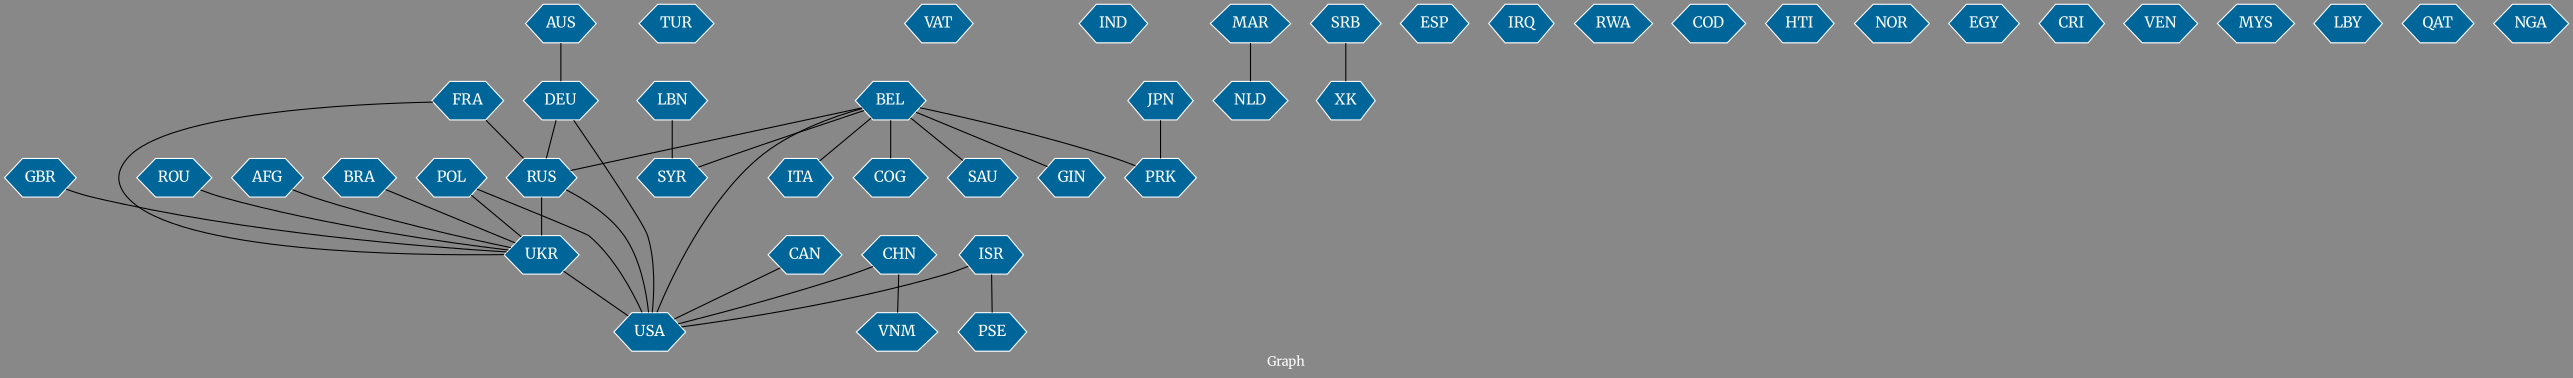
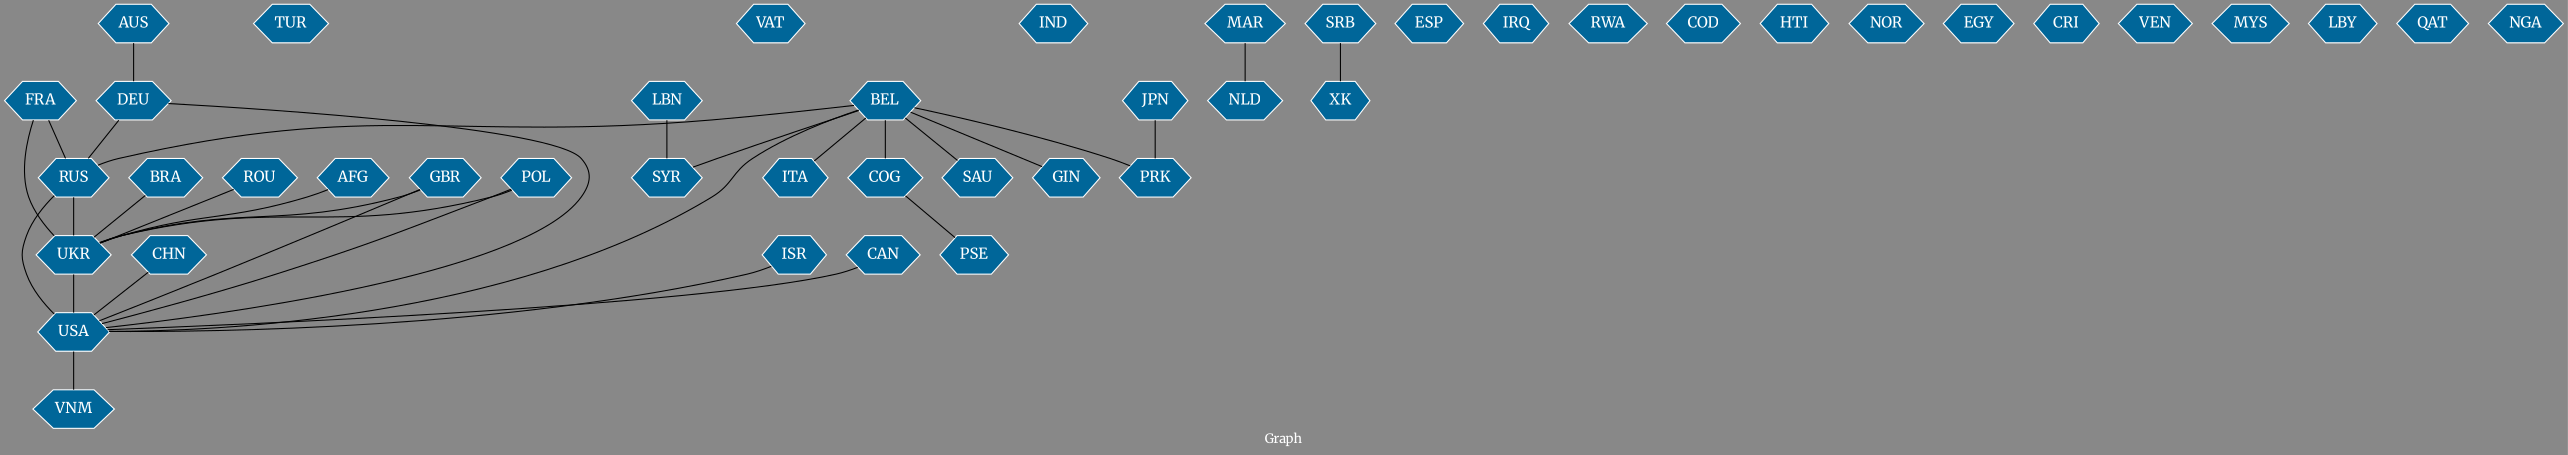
edge "GBR" -- "USA": added
edge "CHN" -- "VNM": now "USA" -- "VNM"
edge "ISR" -- "PSE": now "COG" -- "PSE"
